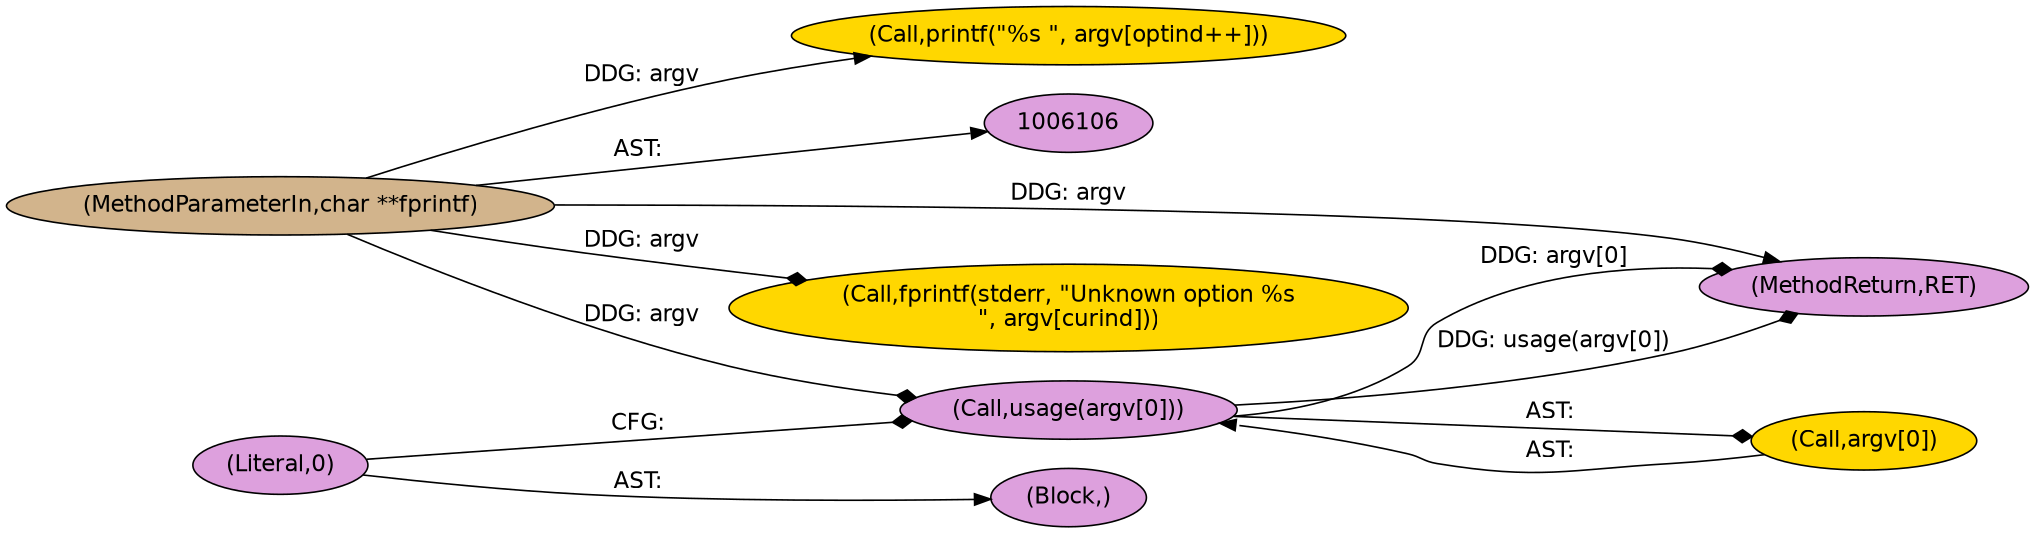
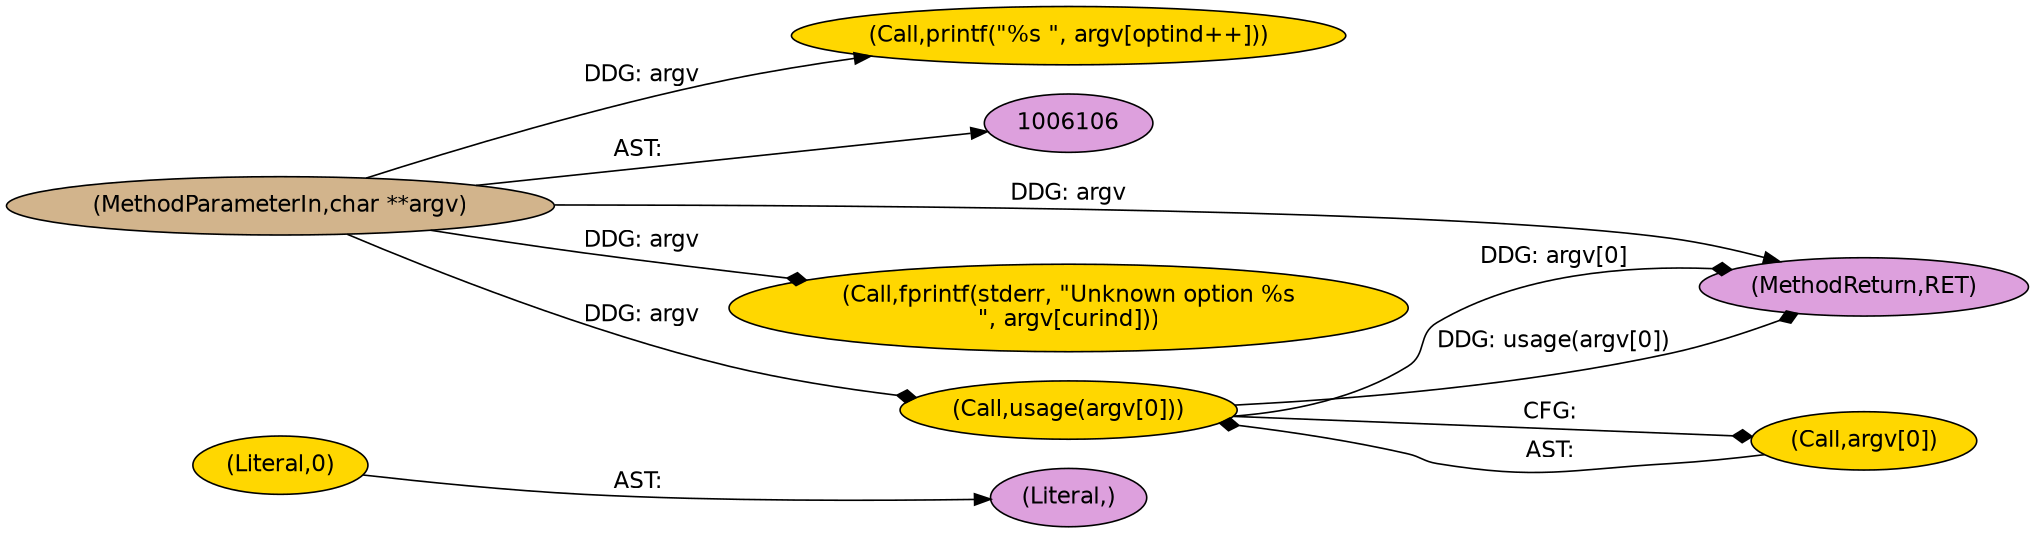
node "(MethodParameterIn,char **fprintf)": label "(MethodParameterIn,char **fprintf)" -> "(MethodParameterIn,char **argv)"
node "(Call,usage(argv[0]))": fillcolor plum -> gold
edge "(Call,usage(argv[0]))" -> "(Call,argv[0])": label "AST: " -> "CFG: "
edge "(Literal,0)" -> "(Call,usage(argv[0]))": removed, label "CFG:"
node "(Literal,0)": fillcolor plum -> gold
edge "(Call,argv[0])" -> "(Call,usage(argv[0]))": arrowhead normal -> diamond
node "(Block,)": label "(Block,)" -> "(Literal,)"
